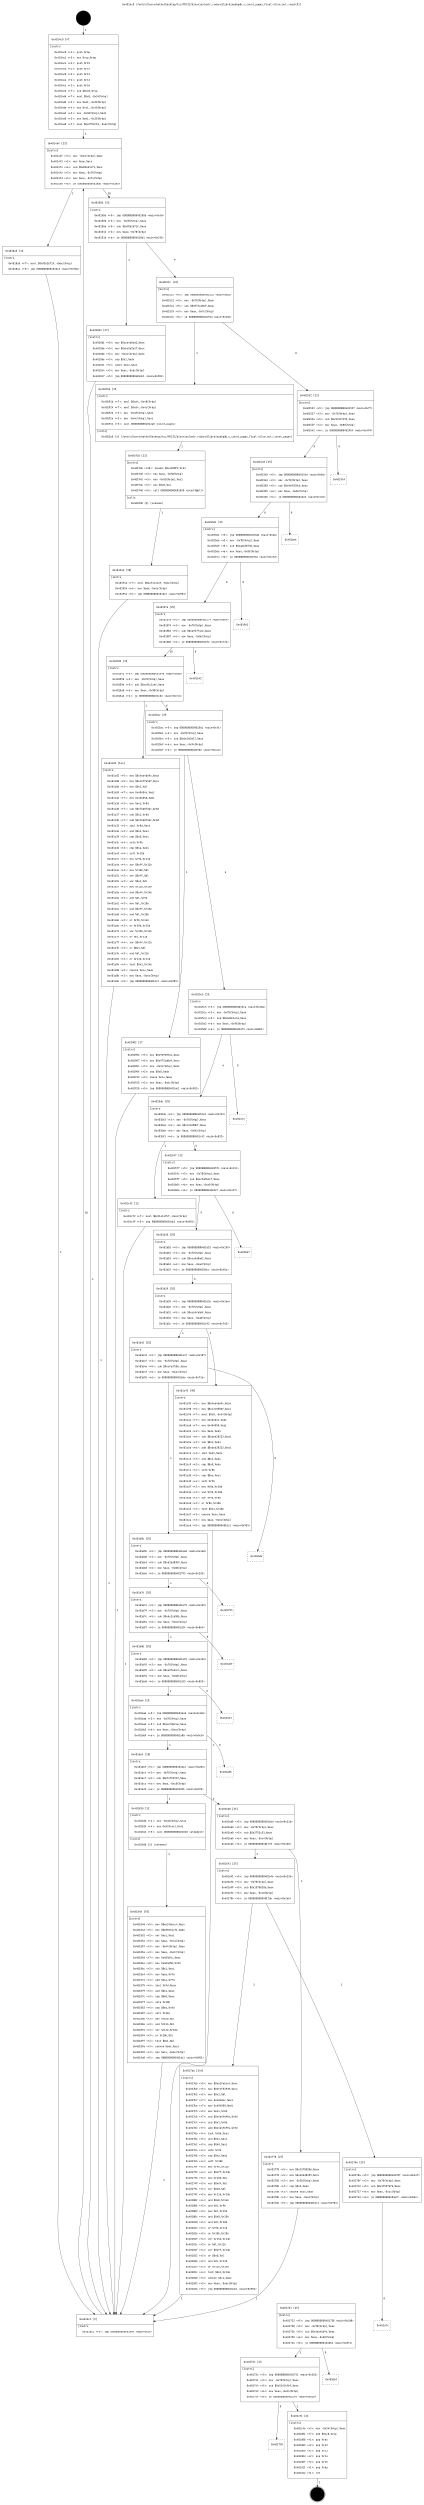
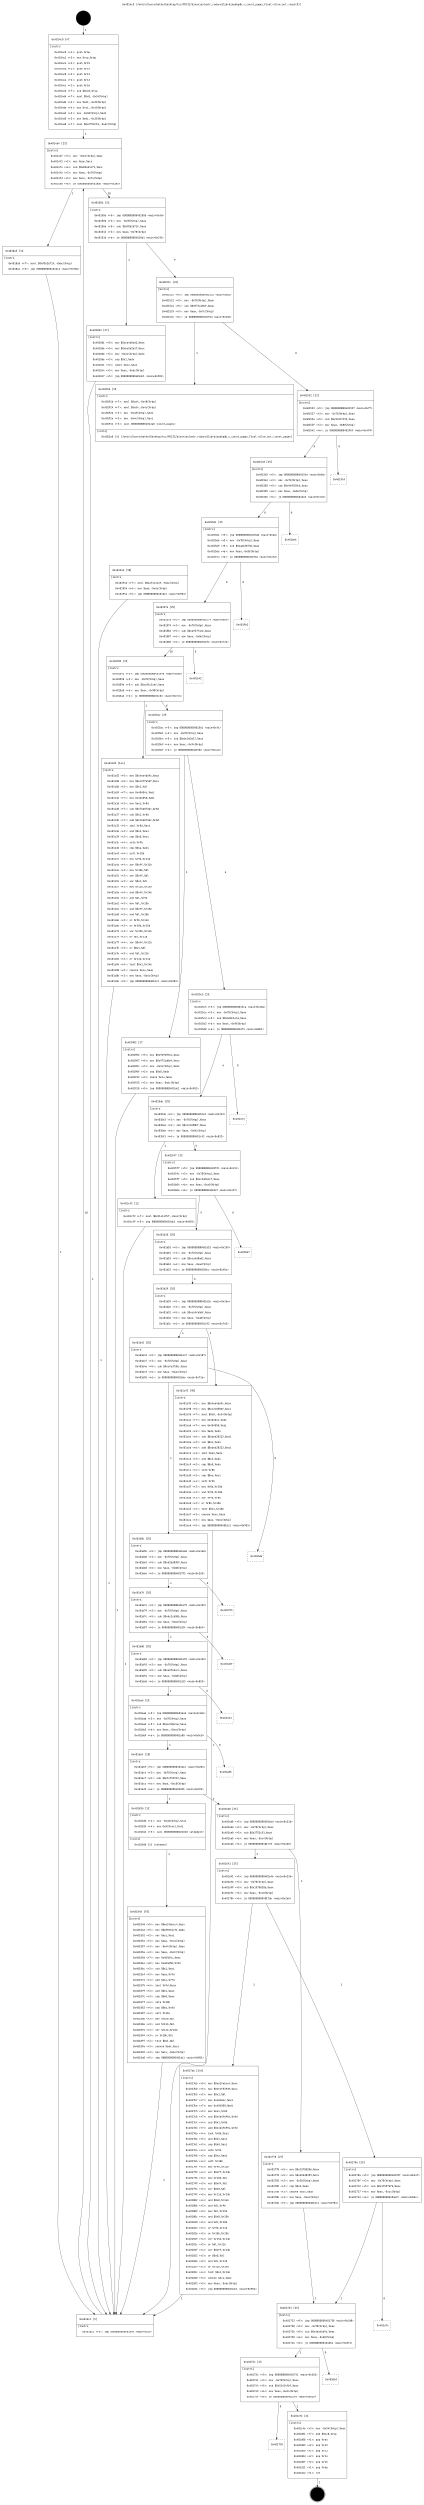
node "0x401936 [23]": removed
edge "0x40170a [25]" -> "0x401723 [25]": added, label "1"
edge "0x401778 [27]" -> "0x401dc1 [5]": now "0x401778 [27]" -> "0x401723 [25]"
